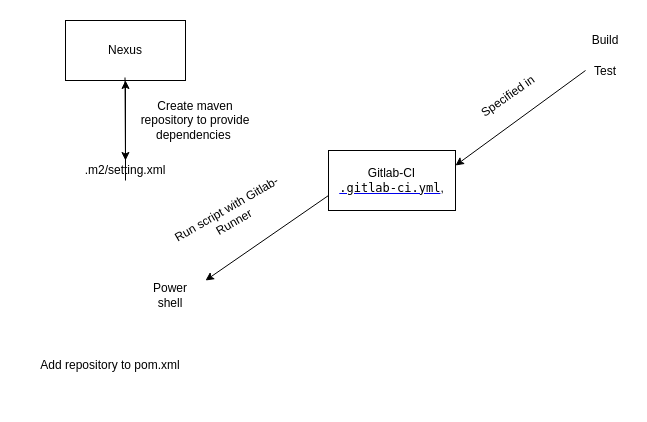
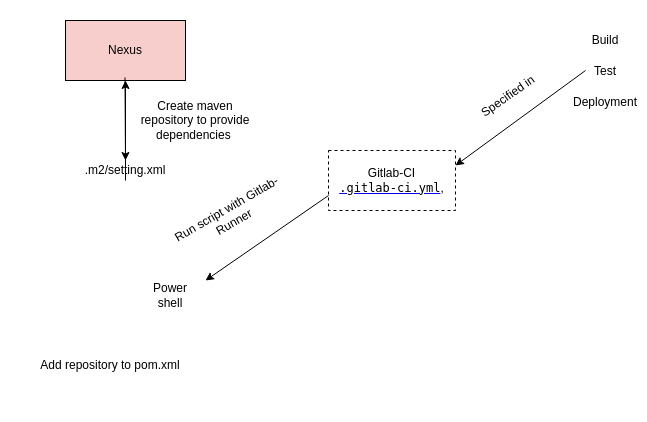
node "Nexus": fillcolor #ffffff -> #f8cecc
node "Deployment": added
node "Gitlab-CI .gitlab-ci.yml,": style solid -> dashed
